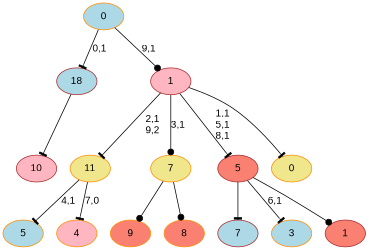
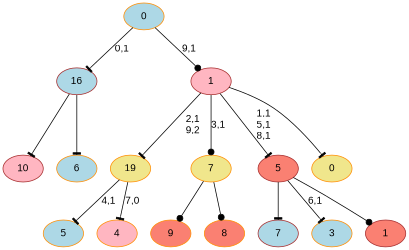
node "18": label "18" -> "16"
node "6": added
node "11": label "11" -> "19"
